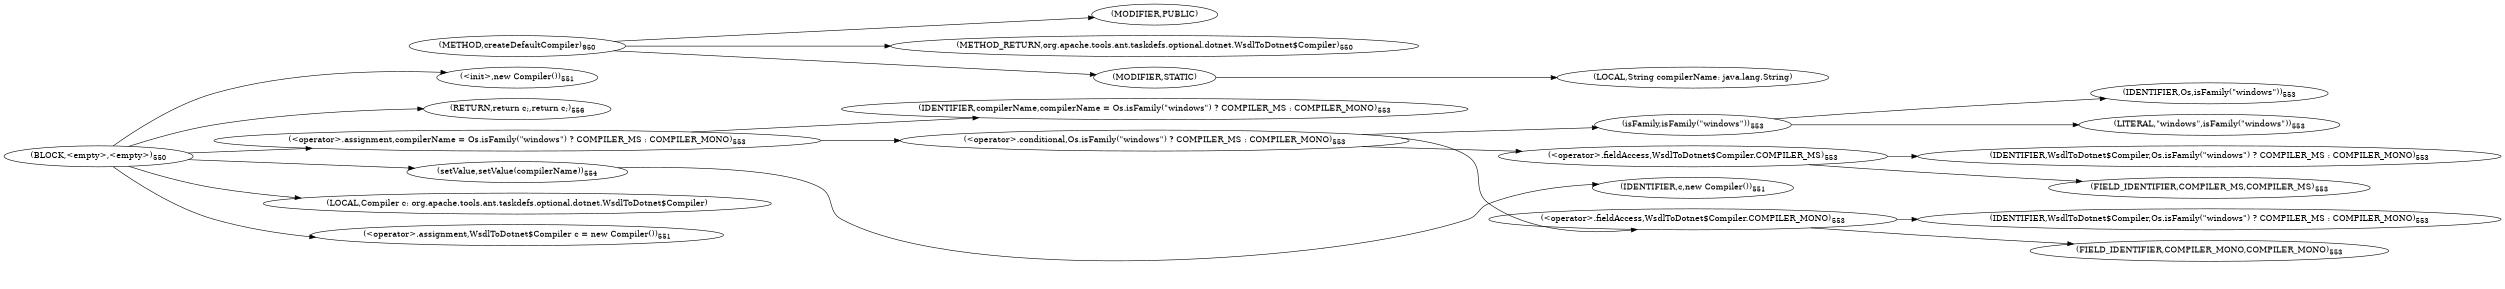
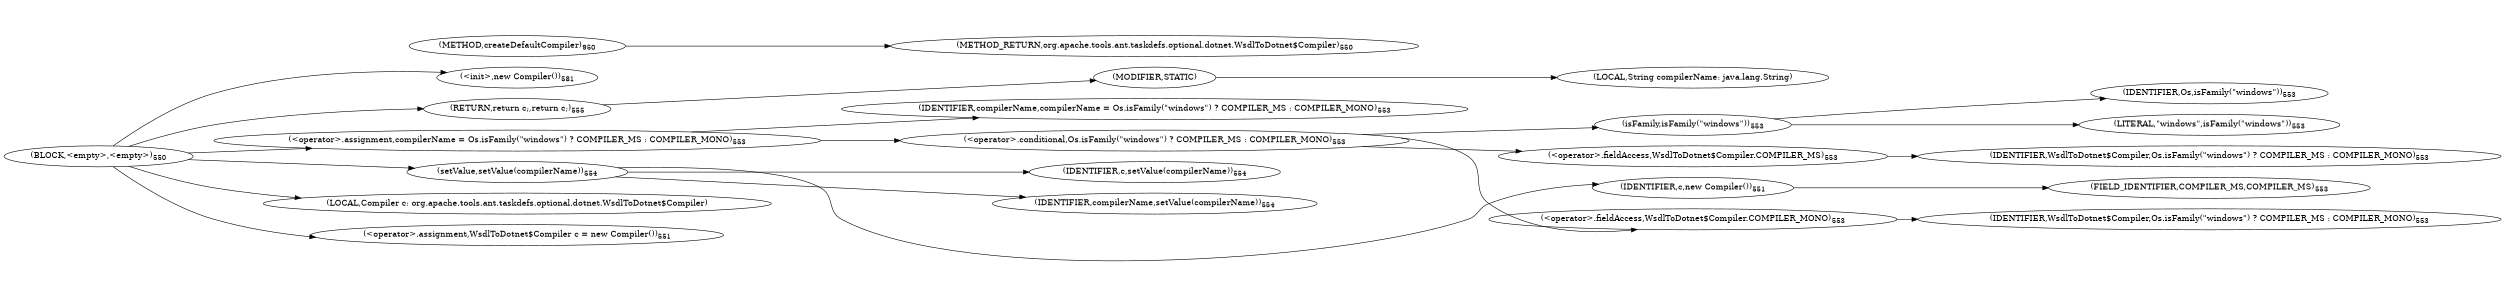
node "(MODIFIER,PUBLIC)": removed
edge "(METHOD,createDefaultCompiler)" -> "(MODIFIER,STATIC)": now "(RETURN,return c;,return c;)" -> "(MODIFIER,STATIC)"
node "(<init>,new Compiler())": text "551" -> "581"
node "(RETURN,return c;,return c;)": text "556" -> "555"
node "(IDENTIFIER,c,setValue(compilerName))": added
edge "(<operator>.fieldAccess,WsdlToDotnet$Compiler.COMPILER_MS)" -> "(FIELD_IDENTIFIER,COMPILER_MS,COMPILER_MS)": now "(IDENTIFIER,c,new Compiler())" -> "(FIELD_IDENTIFIER,COMPILER_MS,COMPILER_MS)"
node "(IDENTIFIER,compilerName,setValue(compilerName))": added
node "(FIELD_IDENTIFIER,COMPILER_MONO,COMPILER_MONO)": removed
